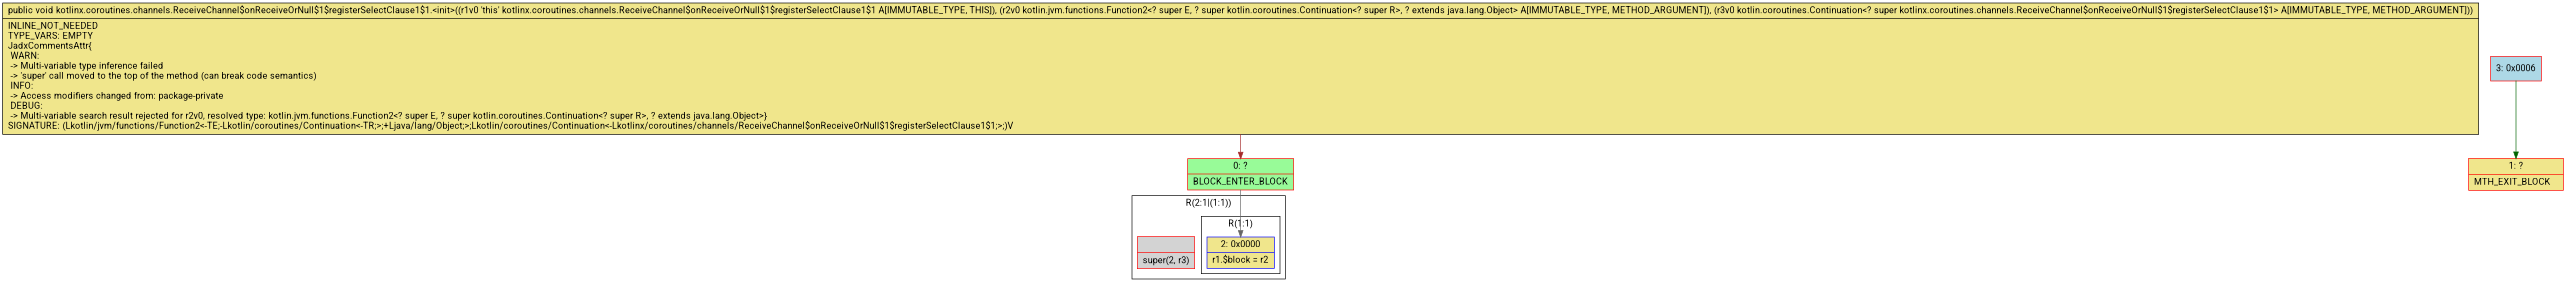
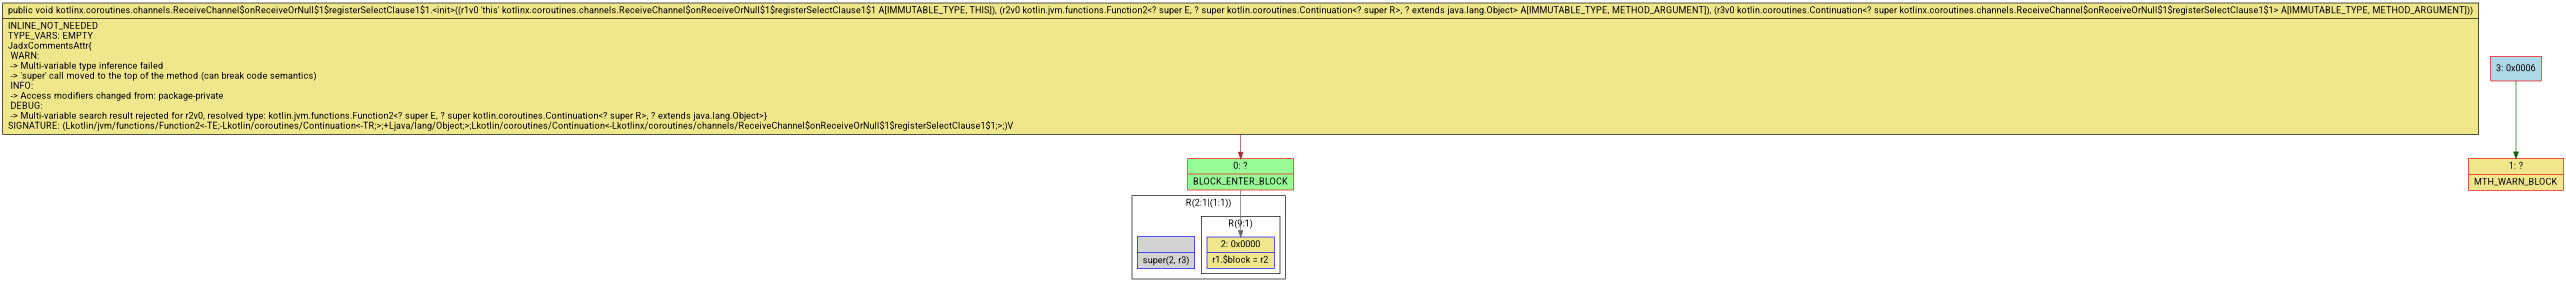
node "1: ?": text "MTH_EXIT_BLOCK" -> "MTH_WARN_BLOCK"
cluster "R(1:1)": label "R(1:1)" -> "R(9:1)"
node "super(2, r3)": color red -> blue
